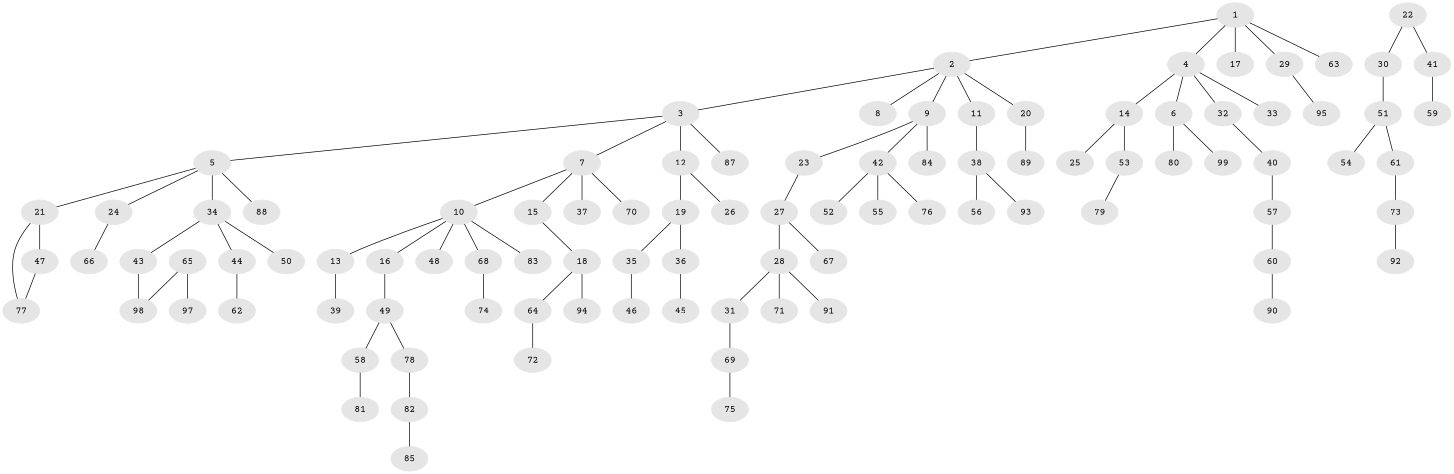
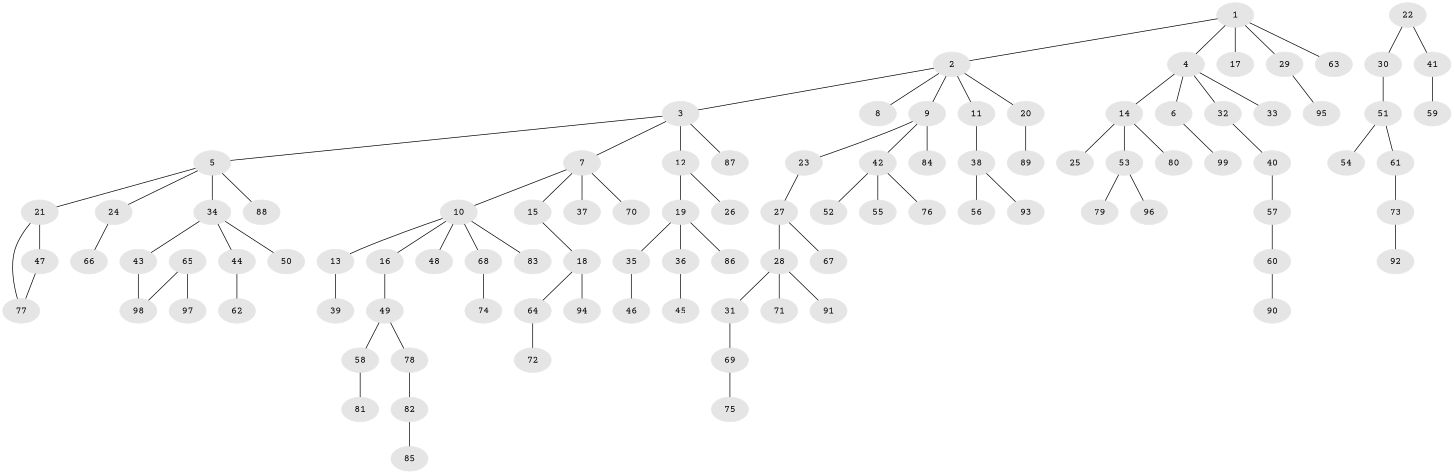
edge "6" -- "80": now "14" -- "80"
node "96": added
node "86": added
